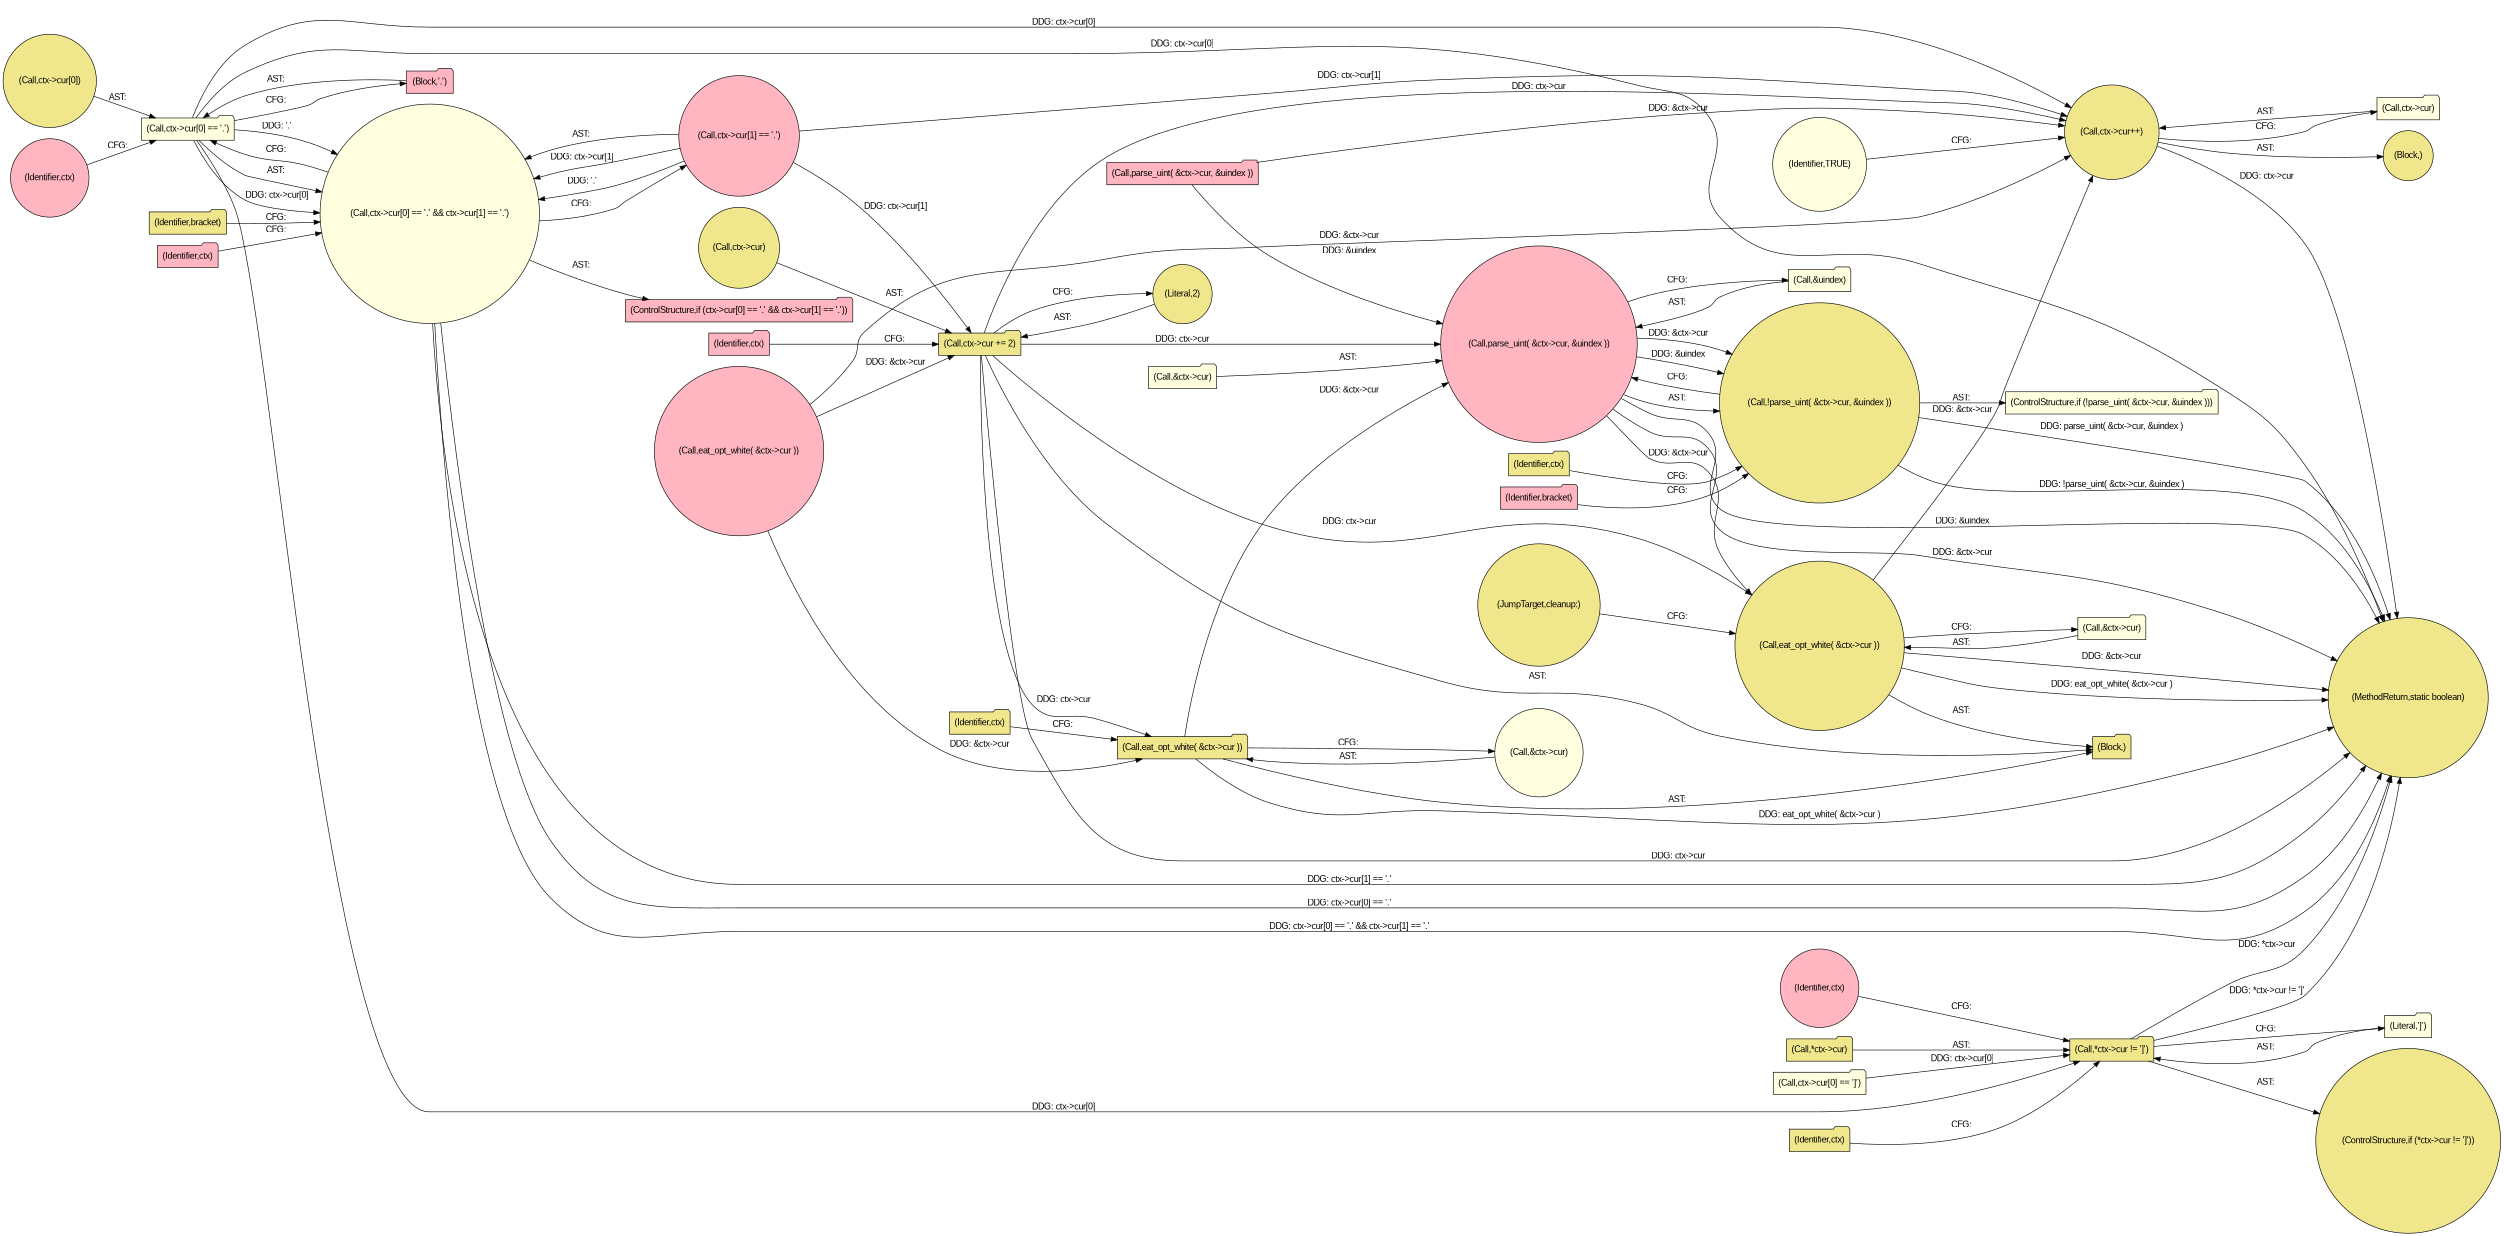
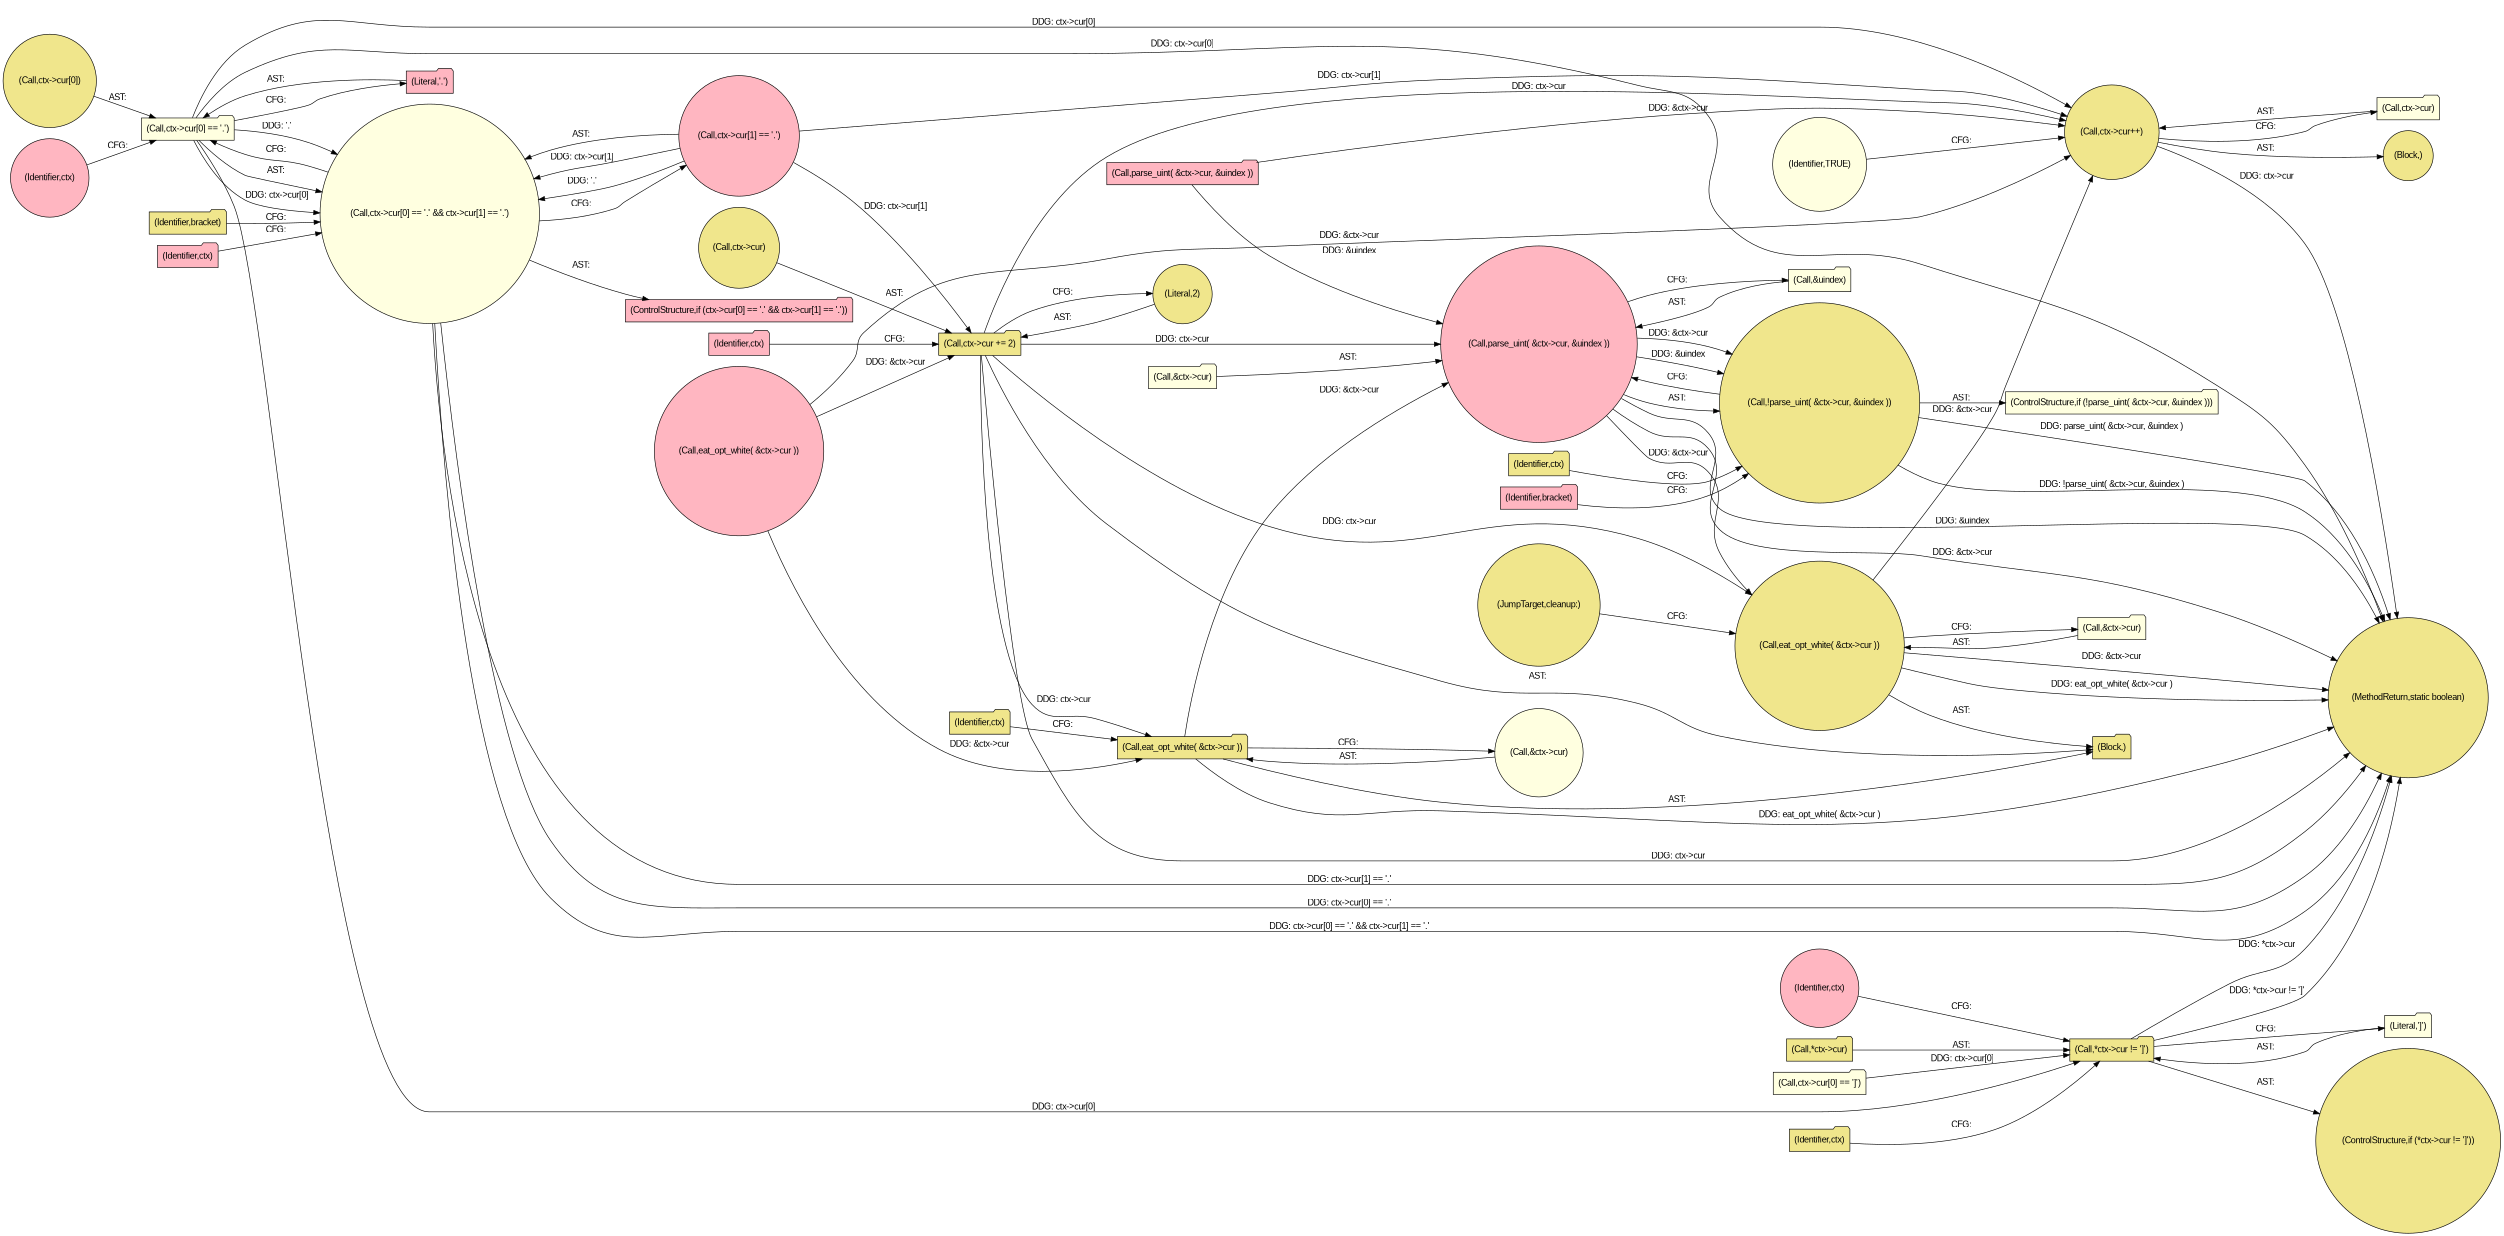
node "(Block,'.')": label "(Block,'.')" -> "(Literal,'.')"
